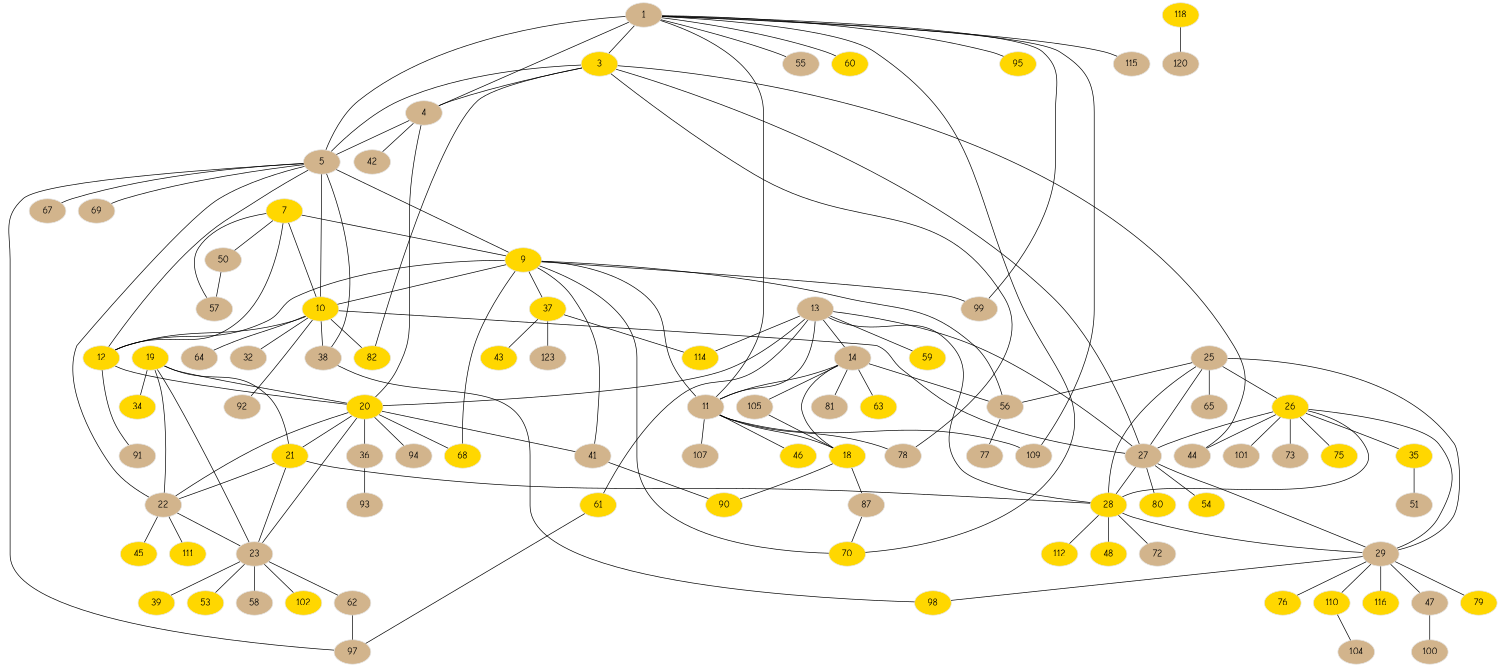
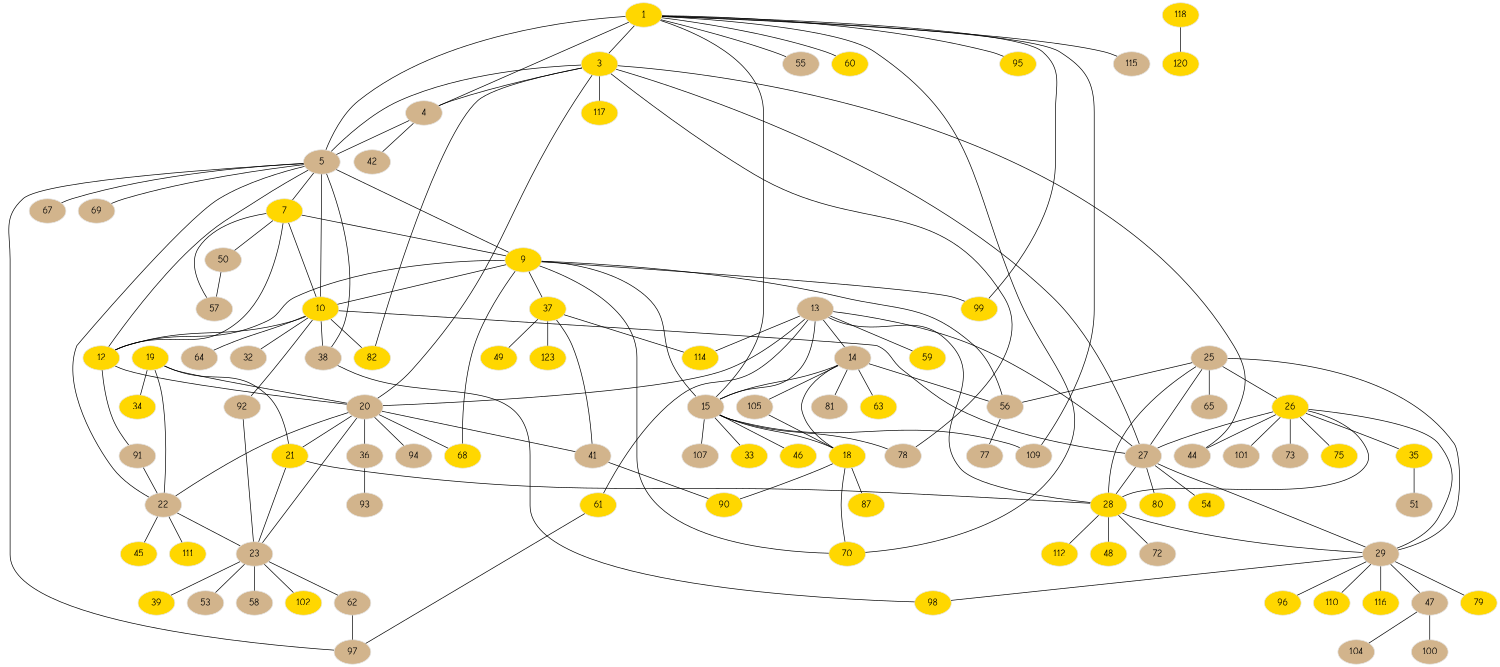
node "1": fillcolor tan -> gold
node "120": fillcolor tan -> gold
node "117": added
edge "5" -- "7": added
edge "4" -- "20": now "3" -- "20"
node "99": fillcolor tan -> gold
edge "9" -- "41": now "37" -- "41"
node "43": label "43" -> "49"
node "123": fillcolor tan -> gold
node "20": fillcolor gold -> tan
node "11": label "11" -> "15"
edge "19" -- "23": now "92" -- "23"
node "33": added
edge "21" -- "22": now "91" -- "22"
node "87": fillcolor tan -> gold
edge "87" -- "70": now "18" -- "70"
node "53": fillcolor gold -> tan
node "76": label "76" -> "96"
edge "110" -- "104": now "47" -- "104"
